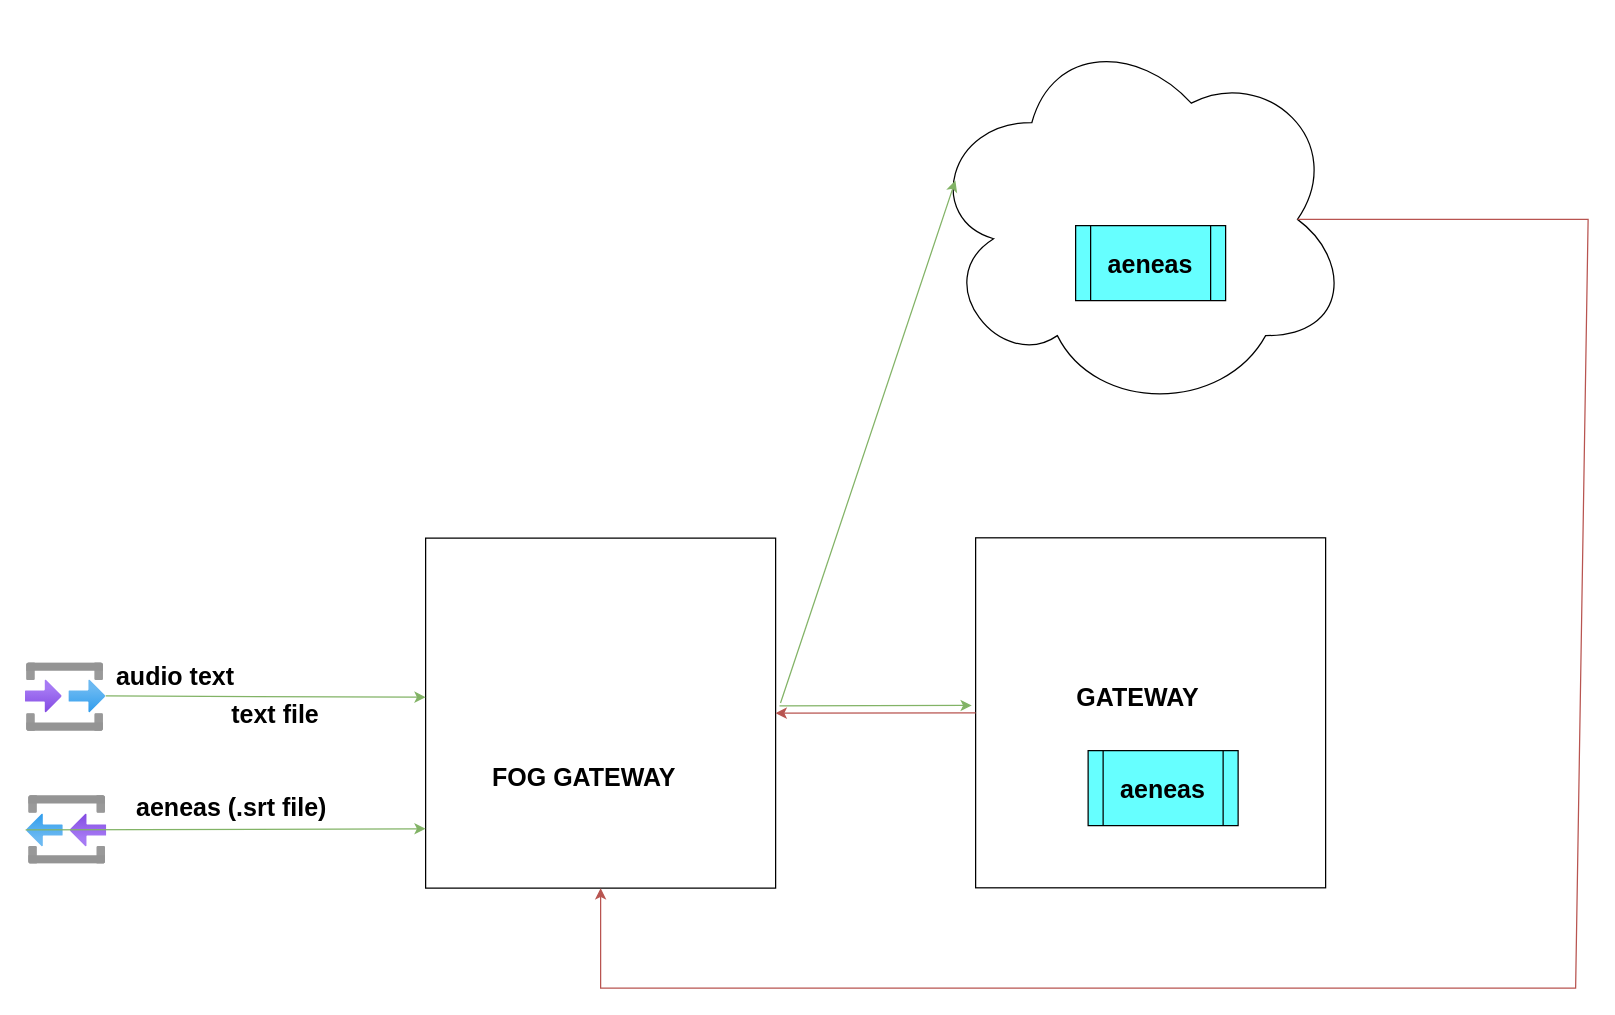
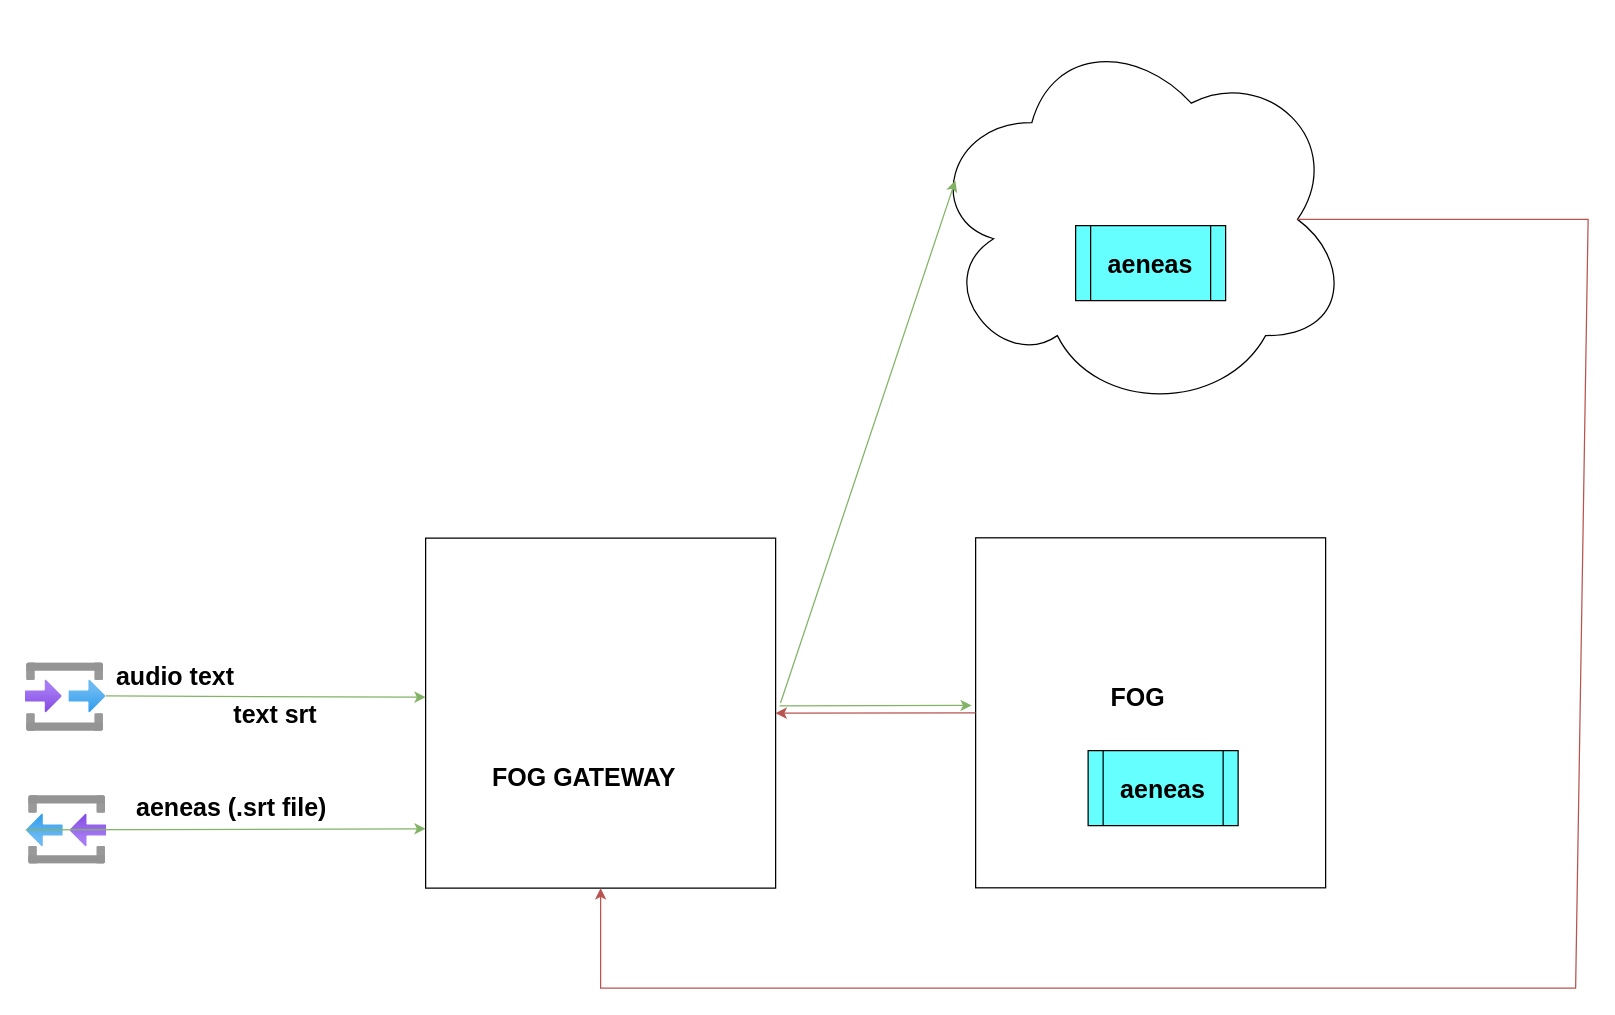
node "GATEWAY": label "GATEWAY" -> "FOG"
node "text file": label "text file" -> "text srt"
